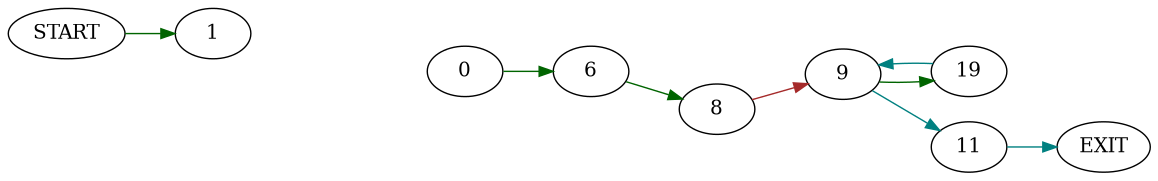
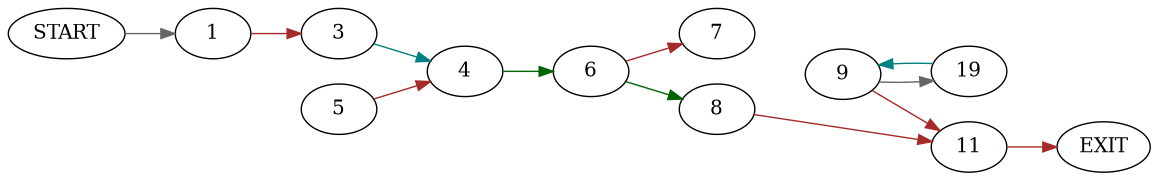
edge "START" -> "1": color darkgreen -> gray40
node "3": added
node "7": added
node "0": label "0" -> "4"
edge "9" -> "19": color darkgreen -> gray40
edge "8" -> "9": now "8" -> "11"
edge "9" -> "11": color teal -> brown
node "5": added
edge "11" -> "EXIT": color teal -> brown
